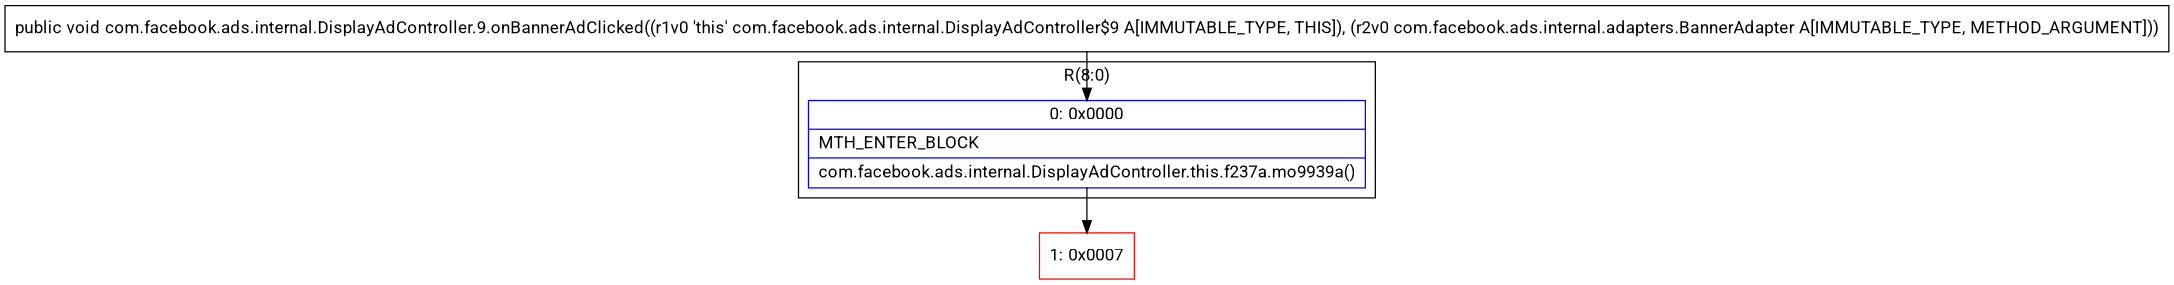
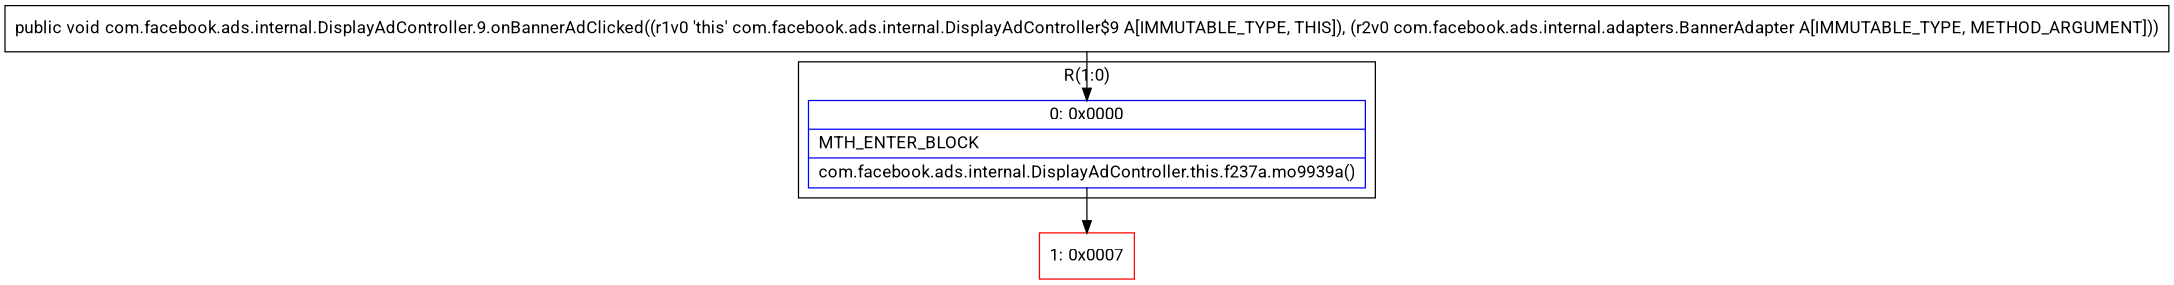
cluster "R(8:0)": label "R(8:0)" -> "R(1:0)"
